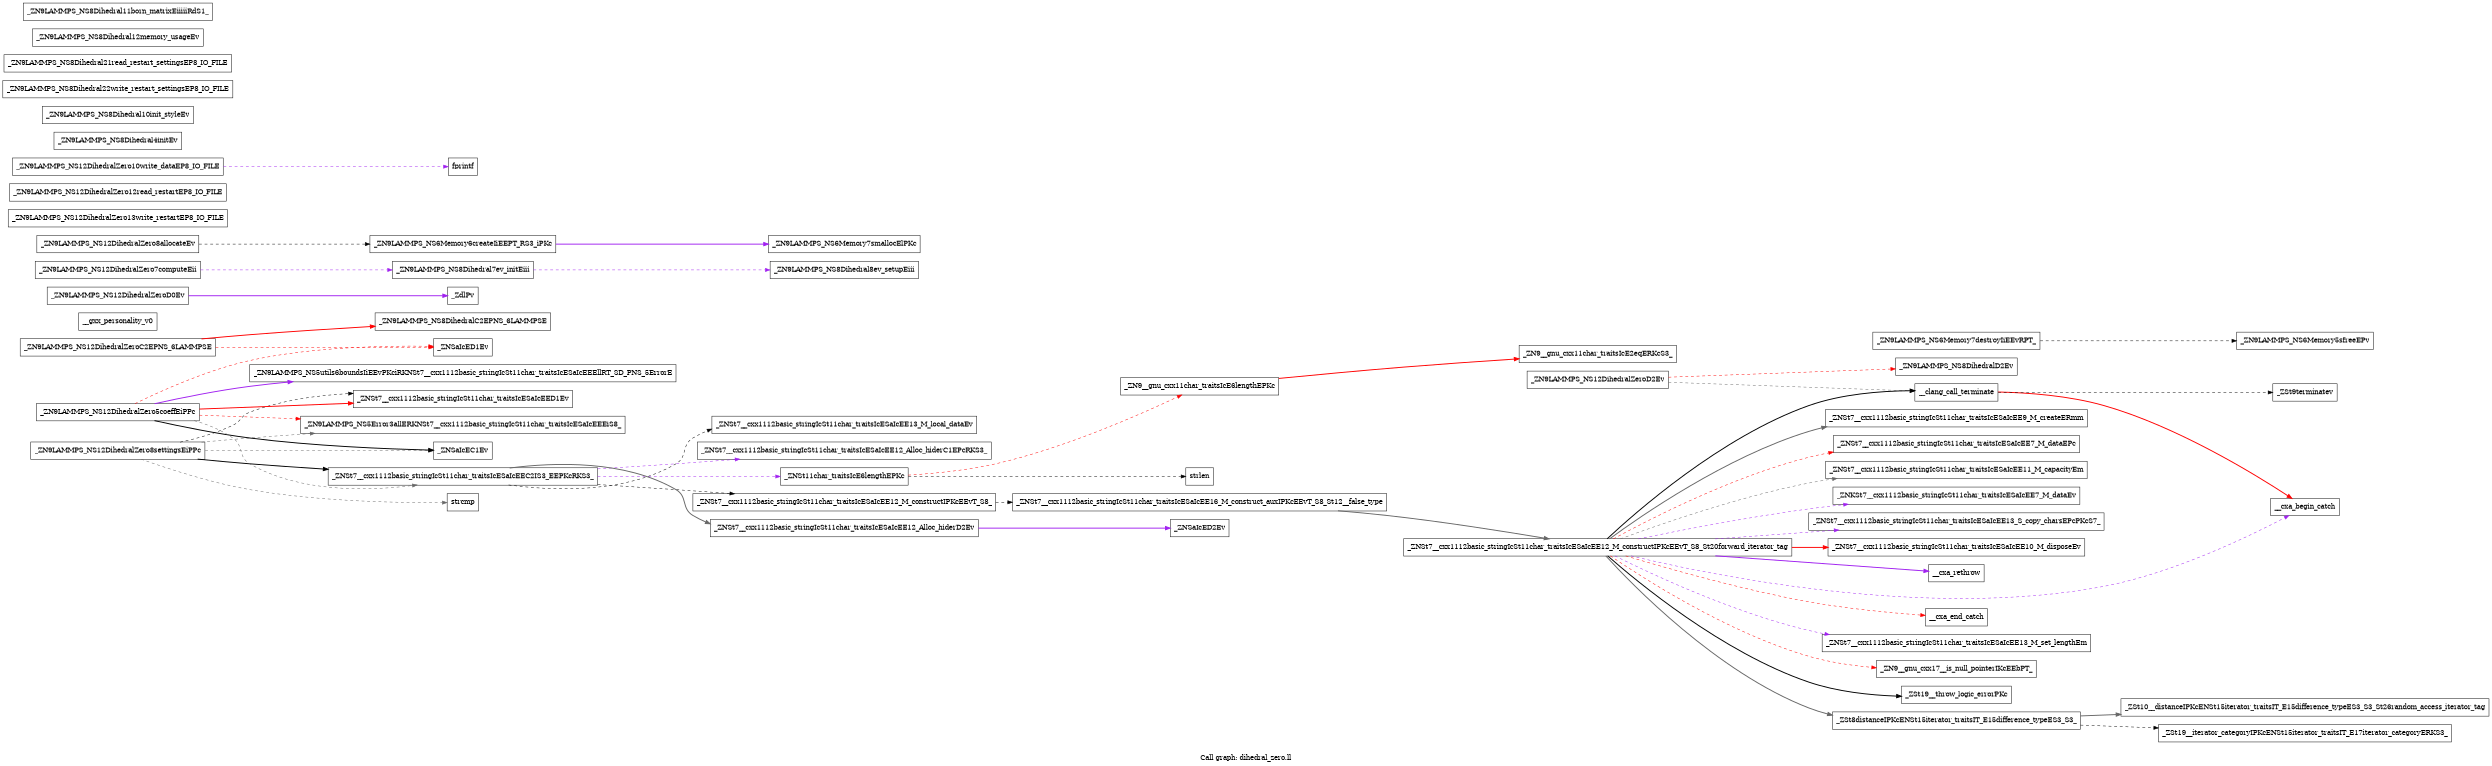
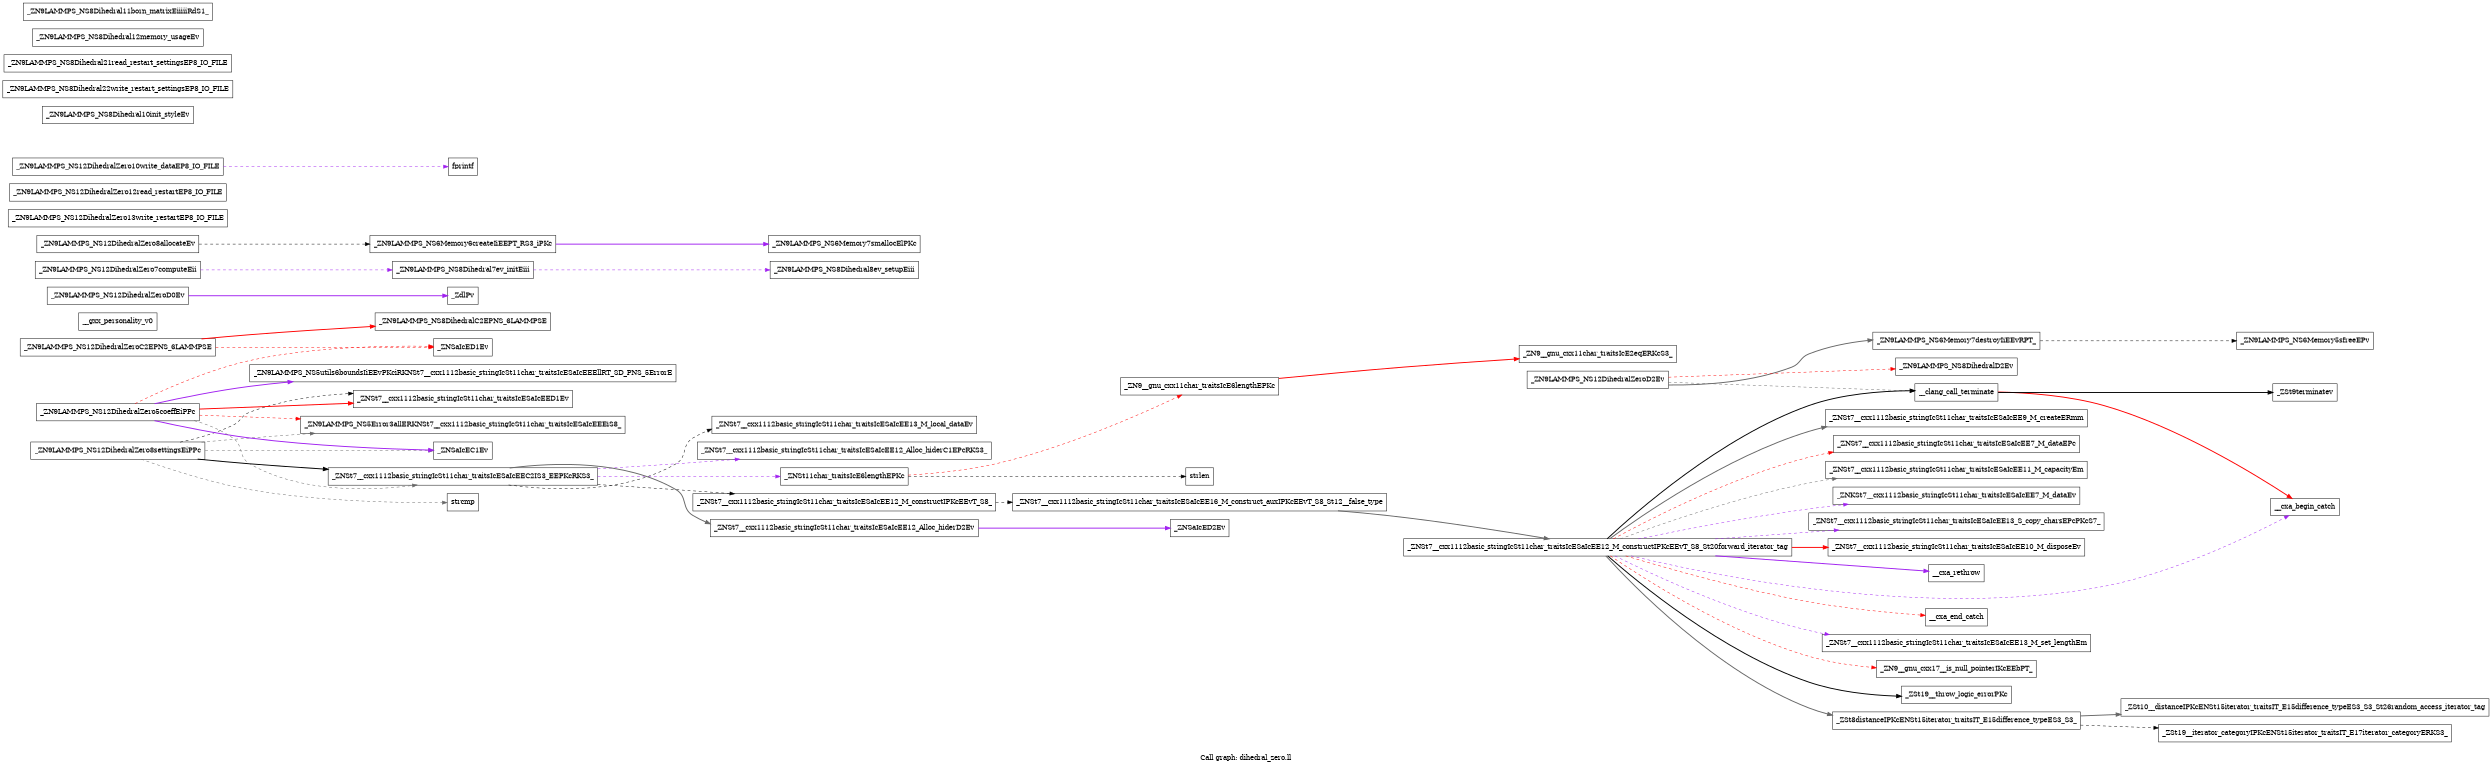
node "_ZN9LAMMPS_NS8Dihedral4initEv": removed
edge "_ZN9LAMMPS_NS12DihedralZeroD2Ev" -> "_ZN9LAMMPS_NS6Memory7destroyIiEEvRPT_": added
edge "__clang_call_terminate" -> "_ZSt9terminatev": style dashed -> bold
edge "_ZN9LAMMPS_NS12DihedralZero5coeffEiPPc" -> "_ZNSaIcEC1Ev": color black -> purple
